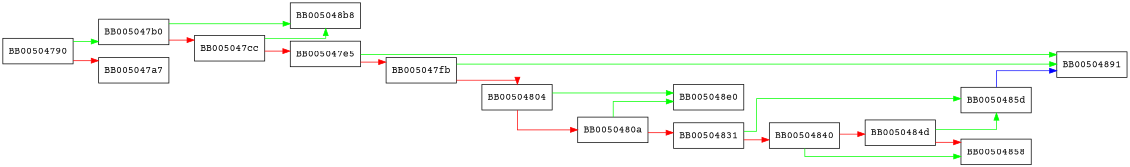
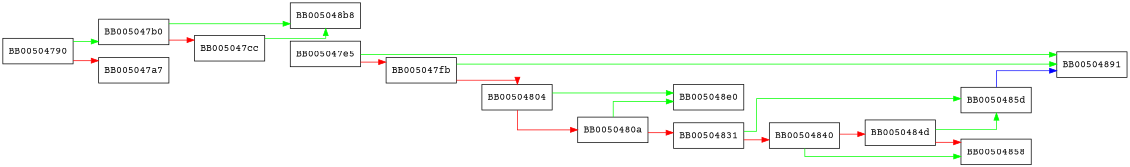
edge "BB005047cc" -> "BB005047e5": removed
